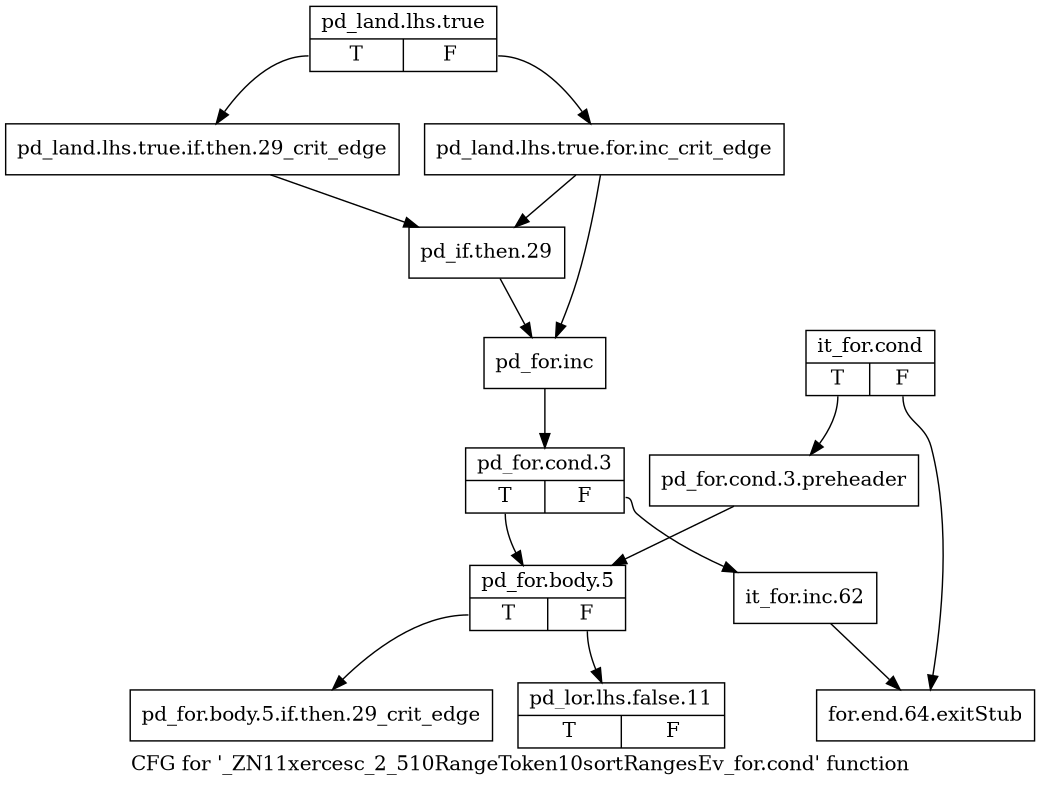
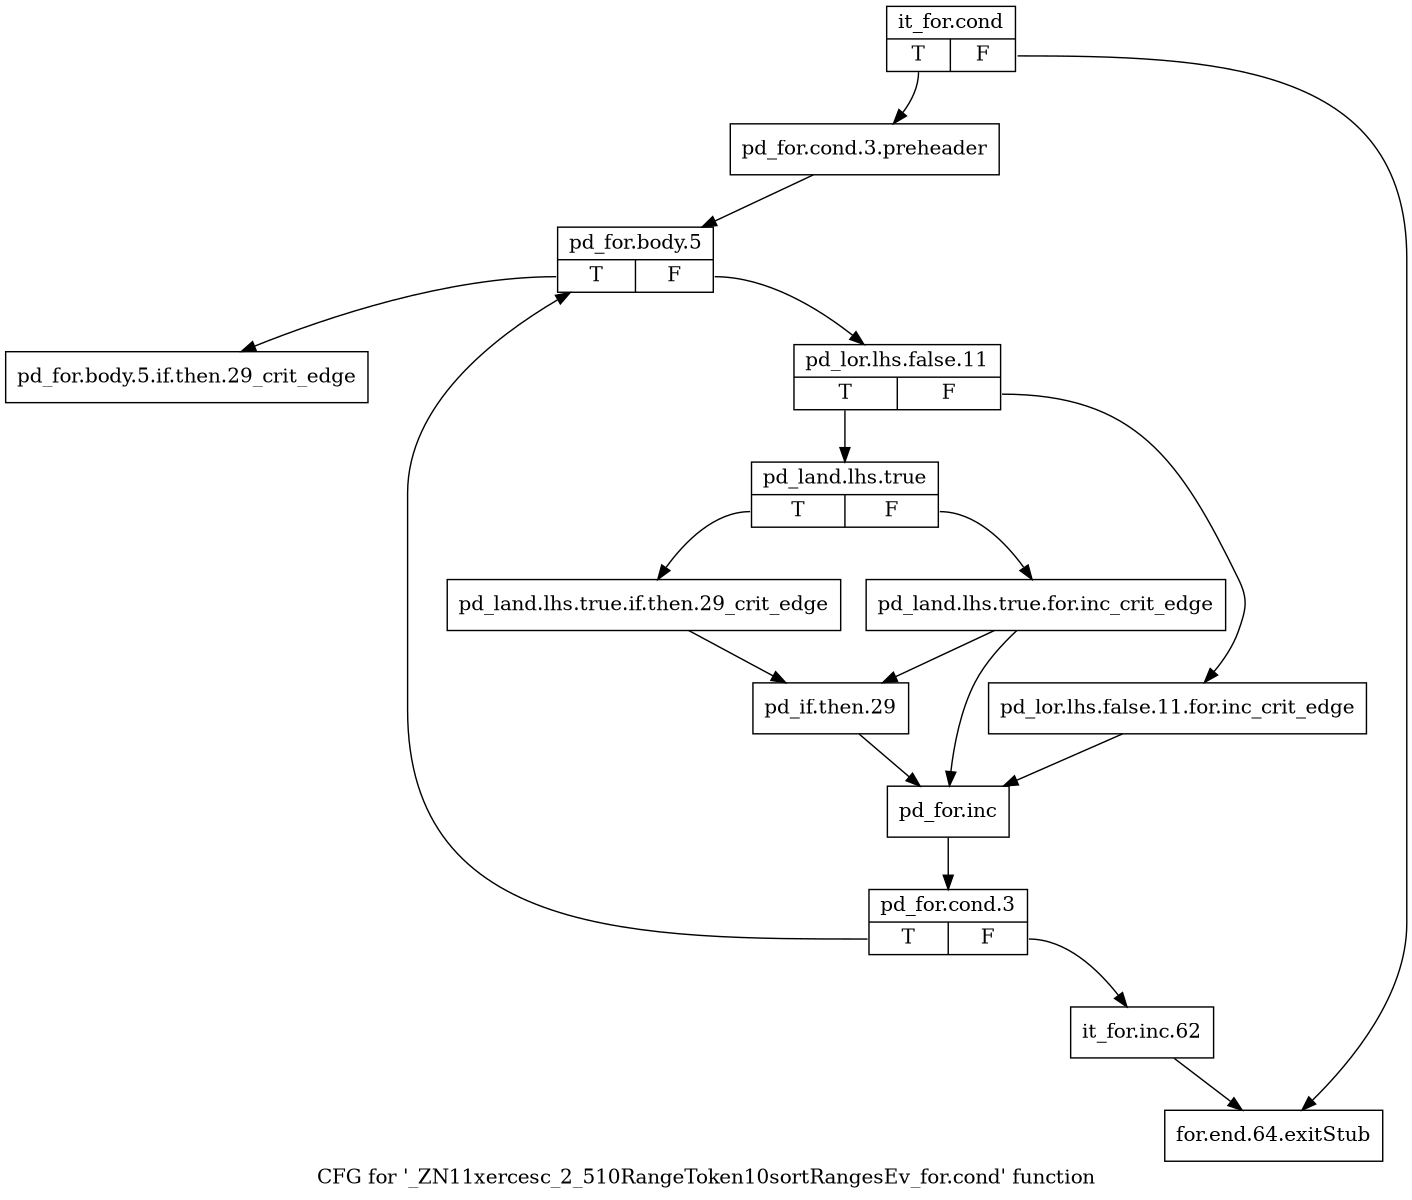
edge "pd_lor.lhs.false.11" -> "pd_land.lhs.true": added
node "pd_lor.lhs.false.11.for.inc_crit_edge": added
